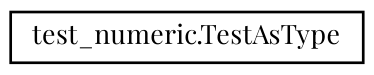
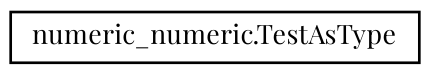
node "test_numeric.TestAsType": label "test_numeric.TestAsType" -> "numeric_numeric.TestAsType"
